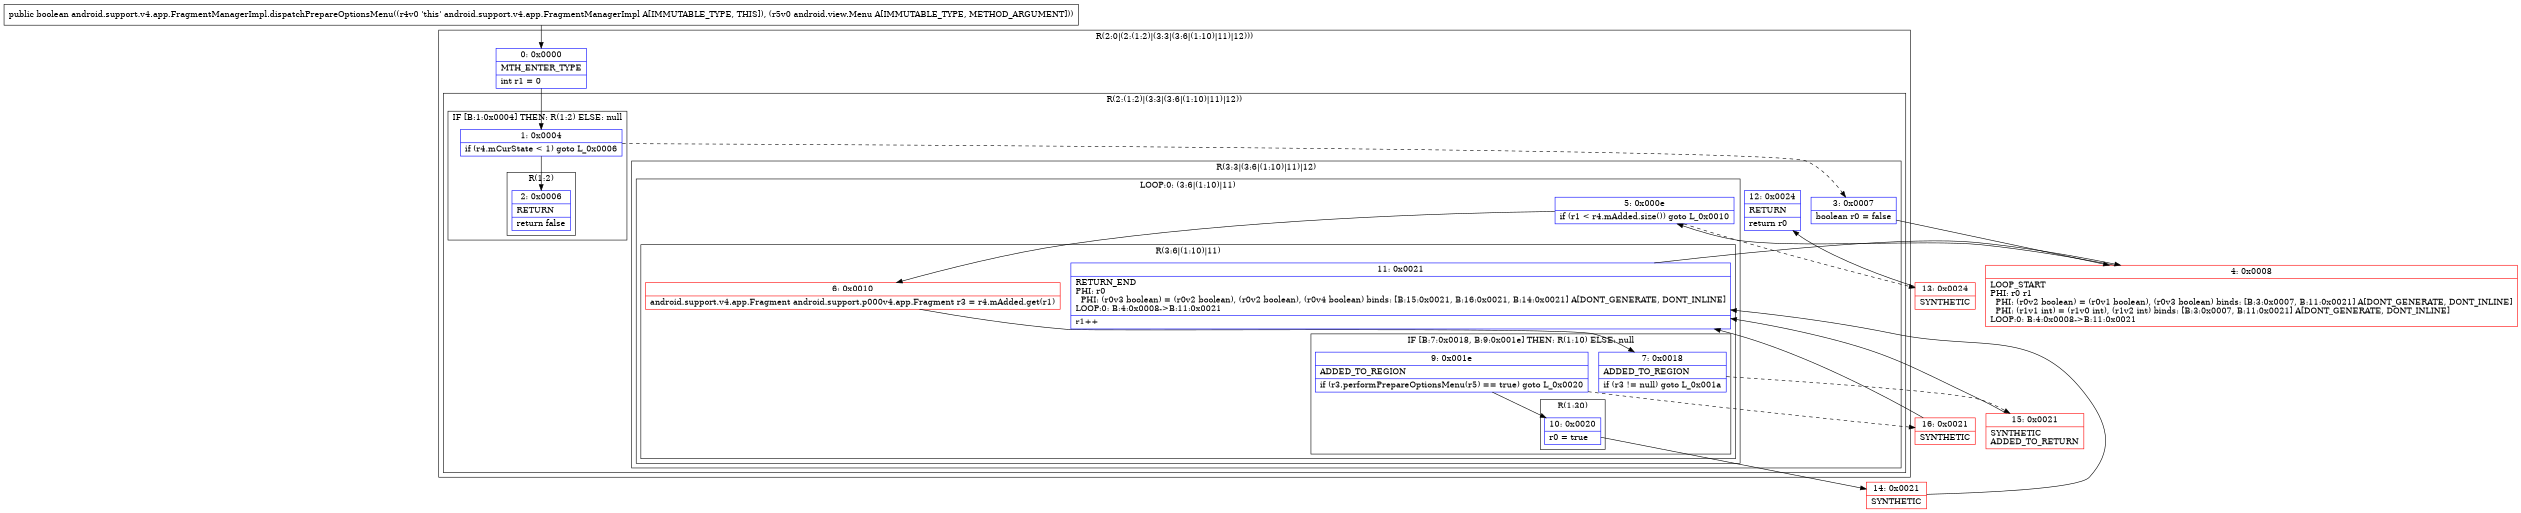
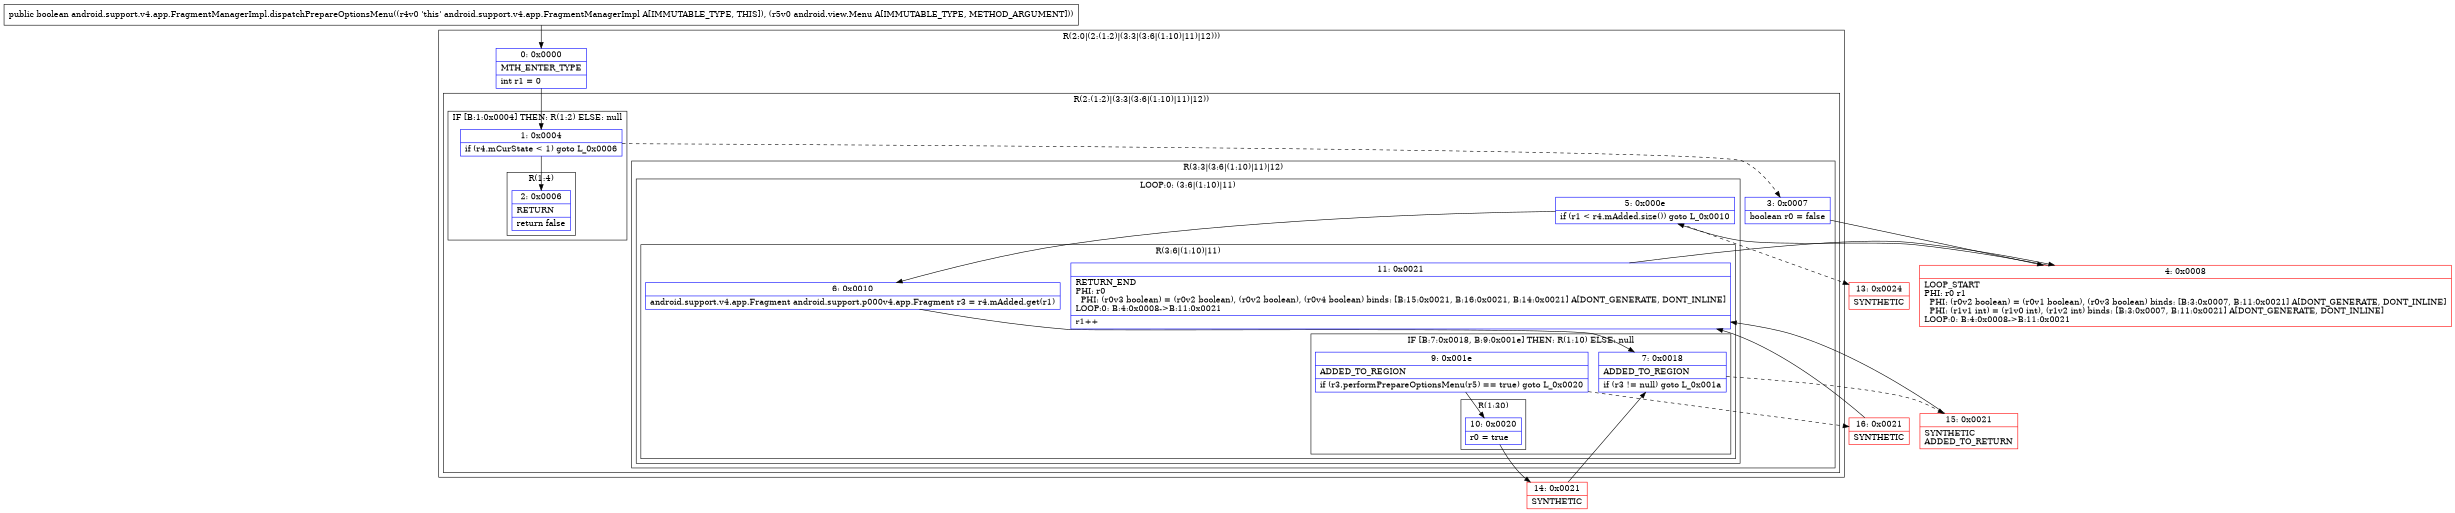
cluster "R(1:2)": label "R(1:2)" -> "R(1:4)"
node "12: 0x0024": removed
node "6: 0x0010": color red -> blue
edge "14: 0x0021" -> "11: 0x0021": now "14: 0x0021" -> "7: 0x0018"
